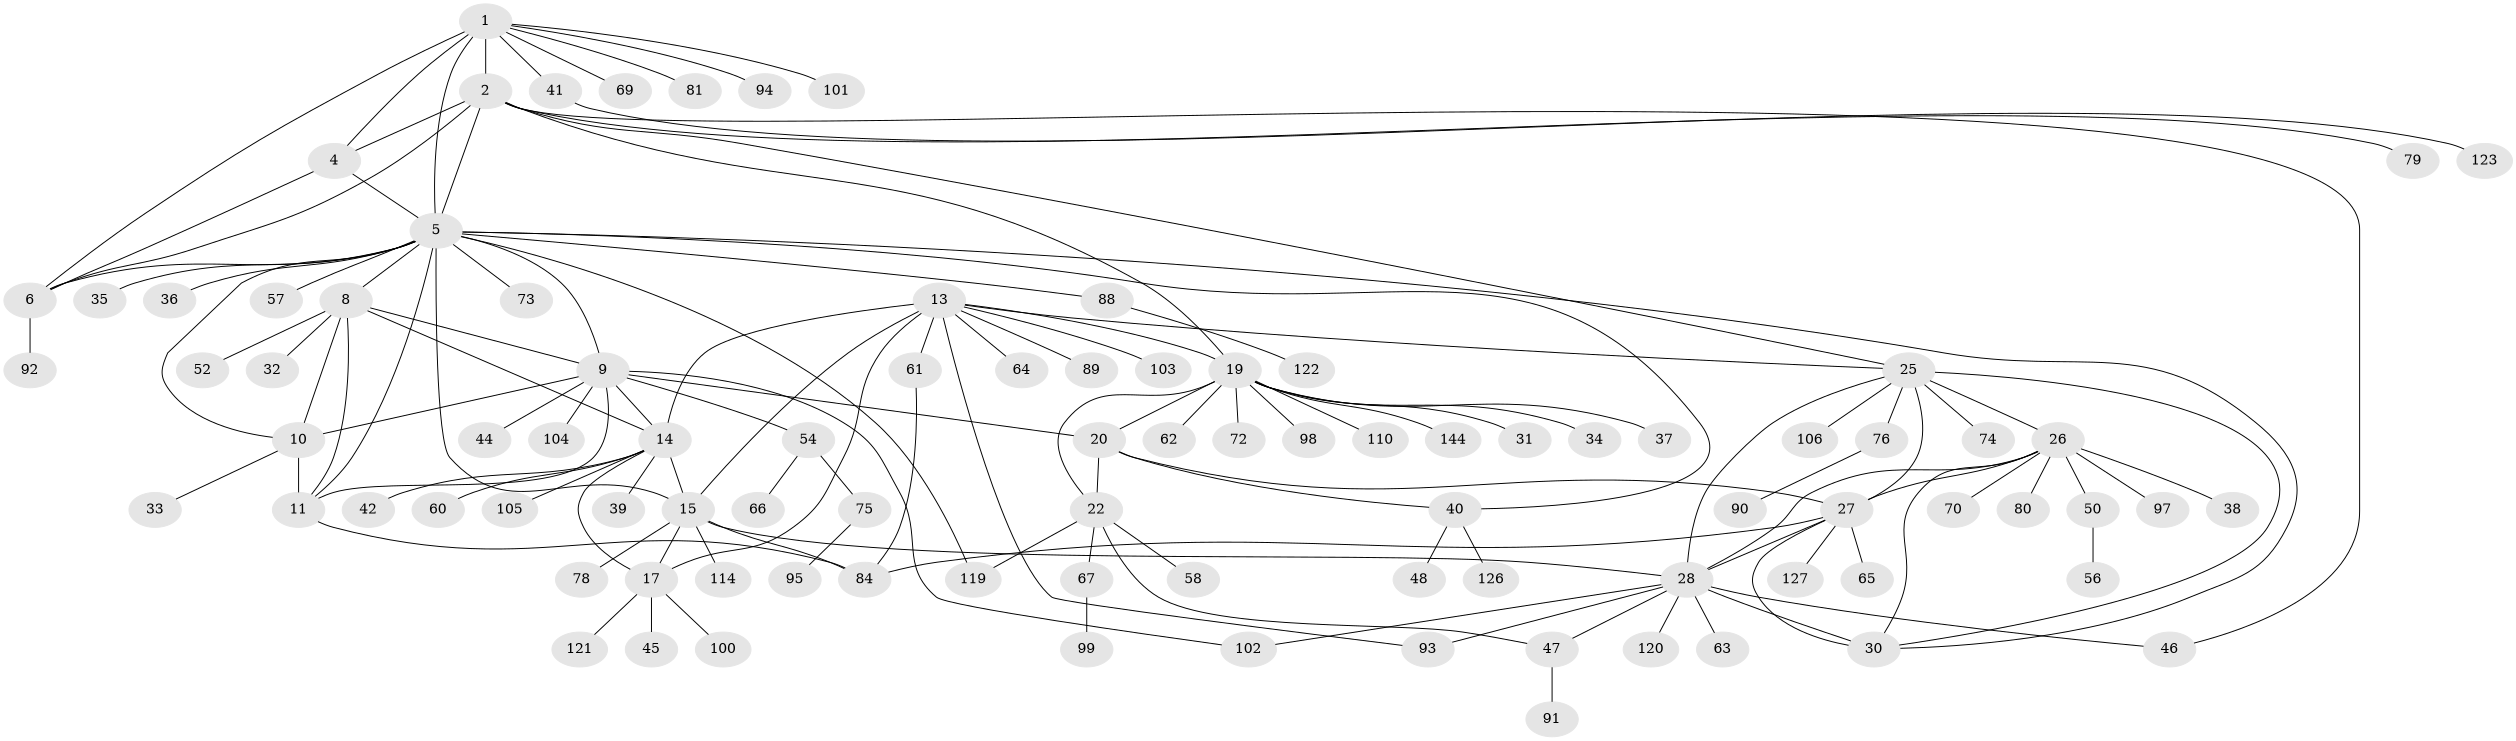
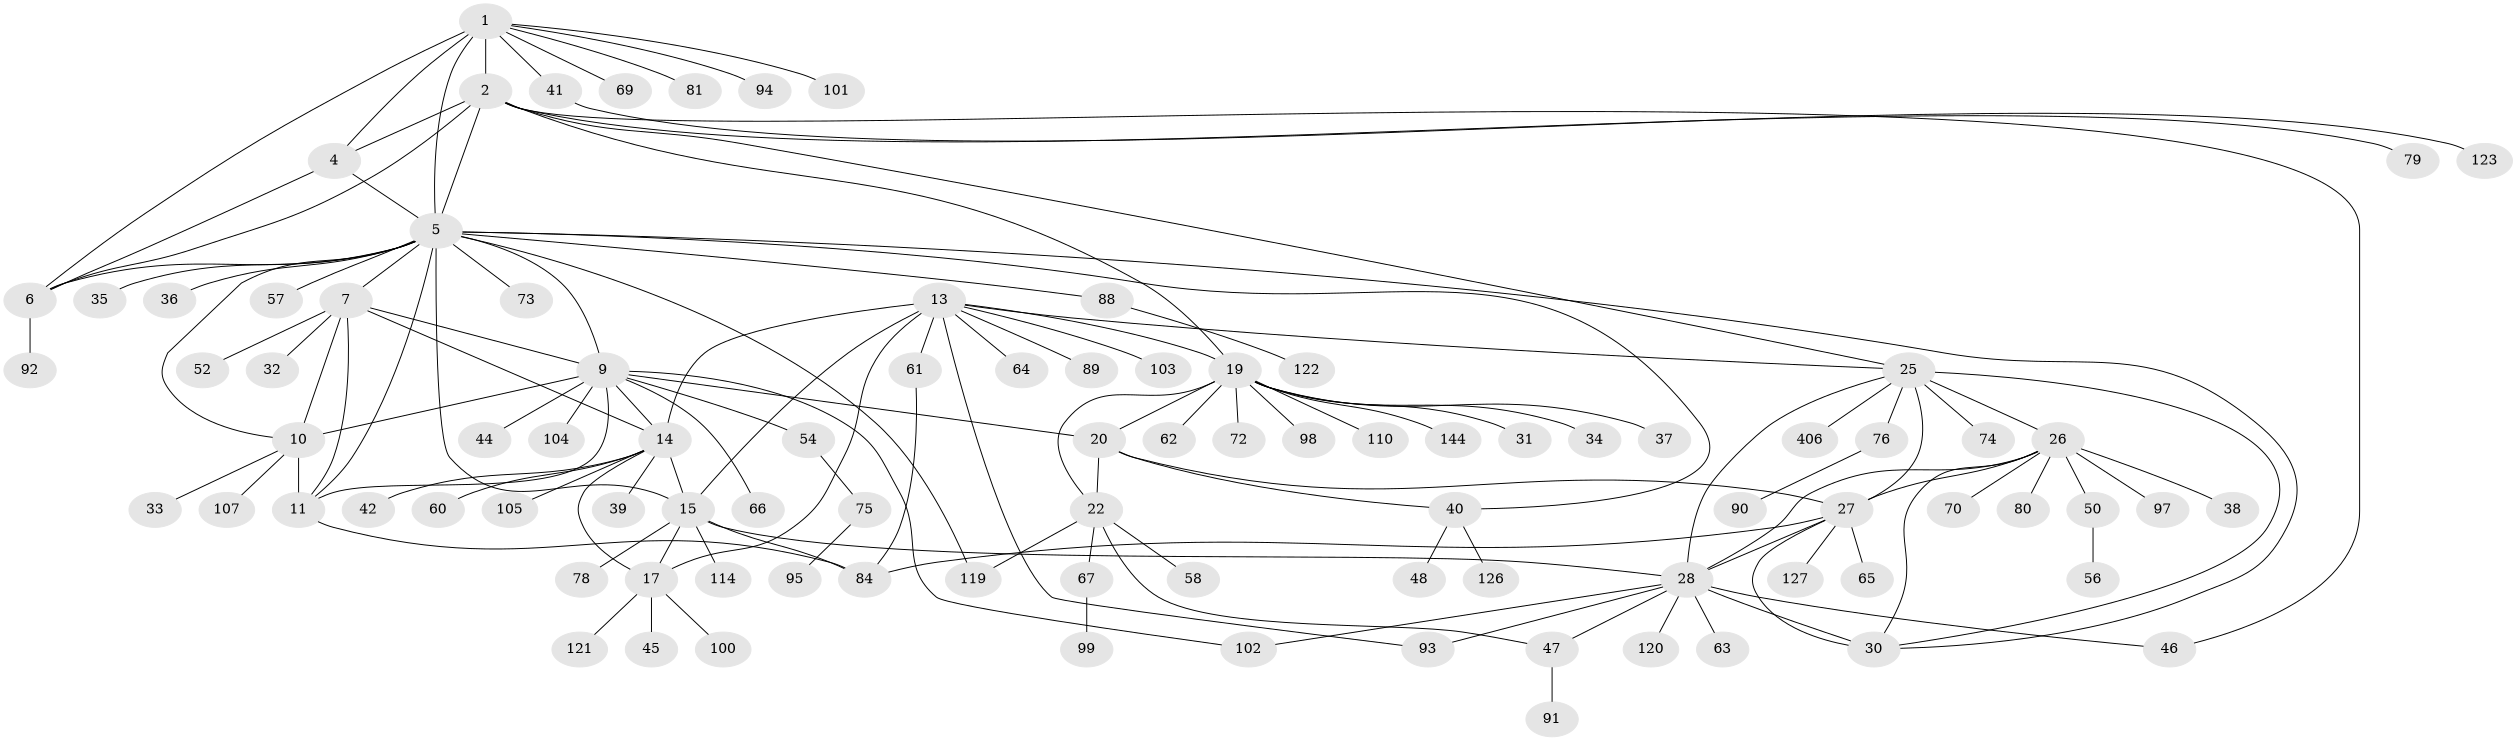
node "8": label "8" -> "7"
node "106": label "106" -> "406"
edge "54" -- "66": now "9" -- "66"
node "107": added
